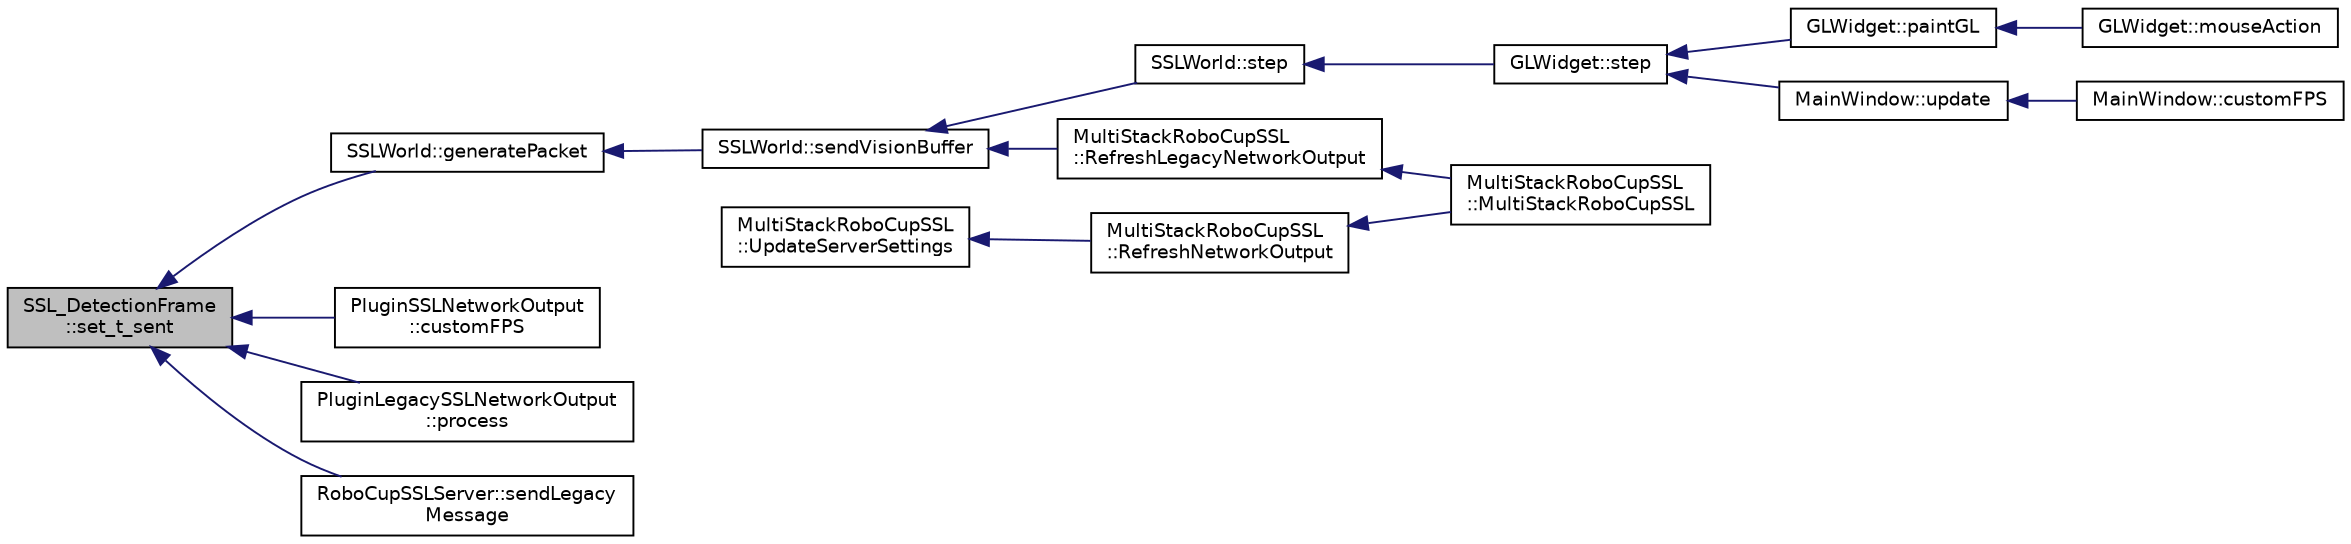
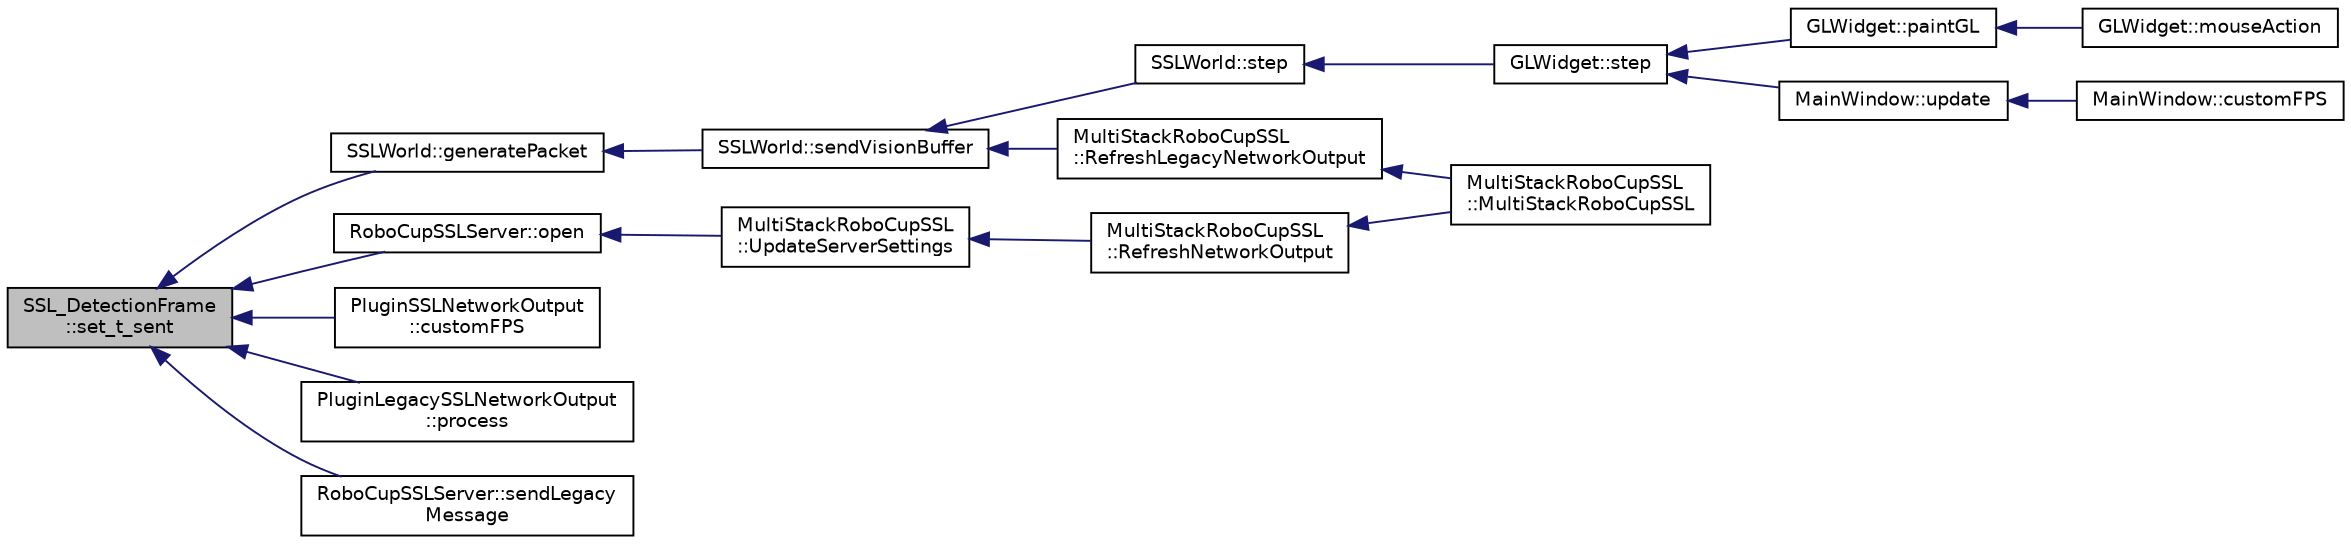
node "RoboCupSSLServer::open": added
